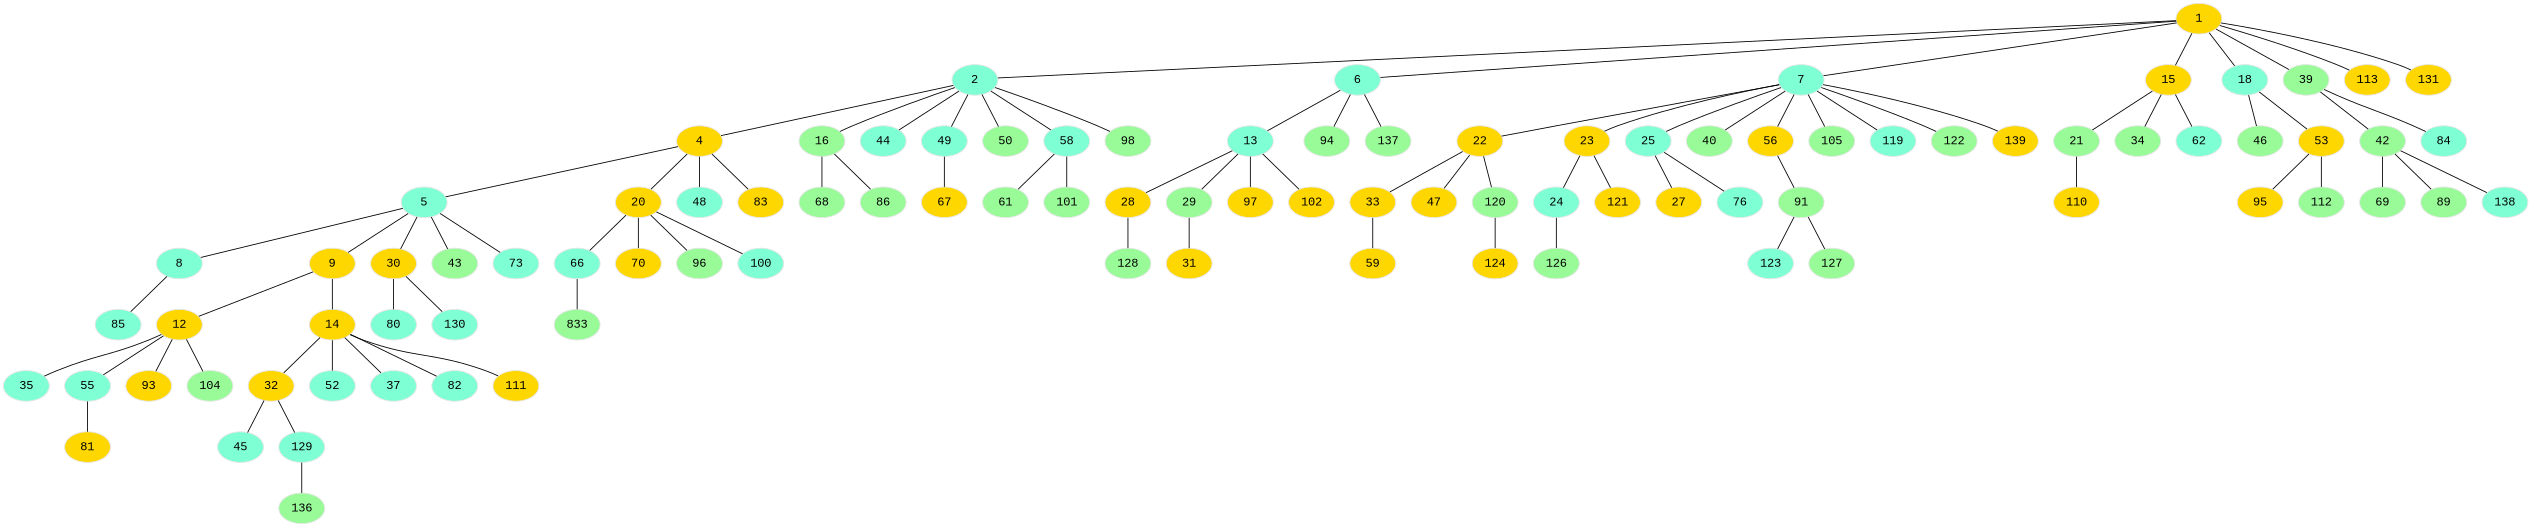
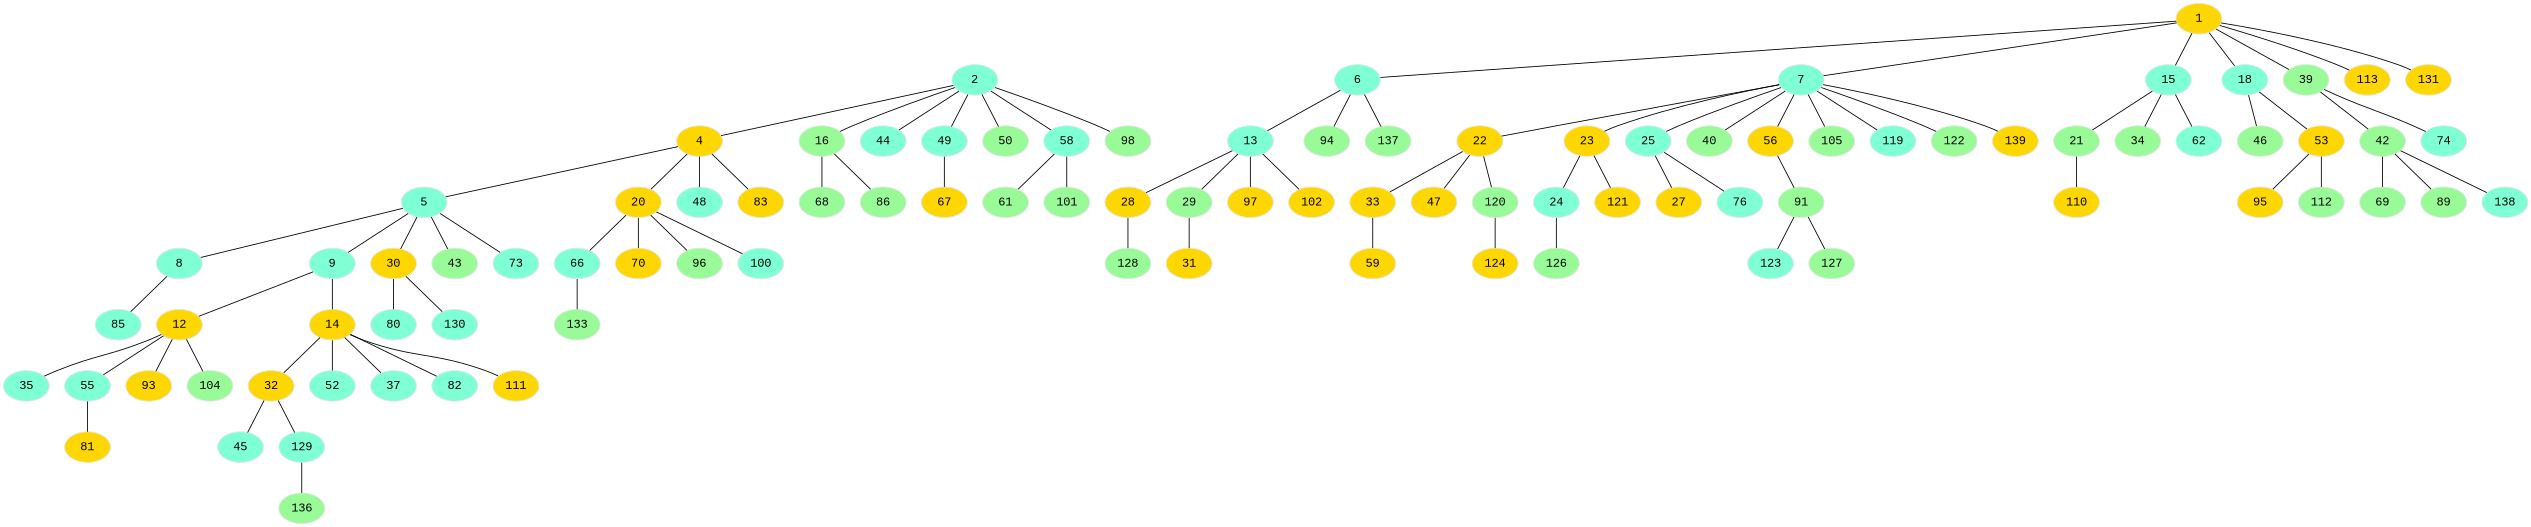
edge "1" -- "2": removed
node "15": fillcolor gold -> aquamarine
node "84": label "84" -> "74"
node "9": fillcolor gold -> aquamarine
node "833": label "833" -> "133"
